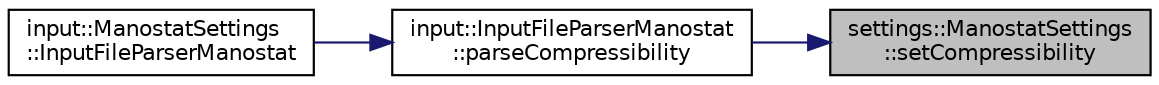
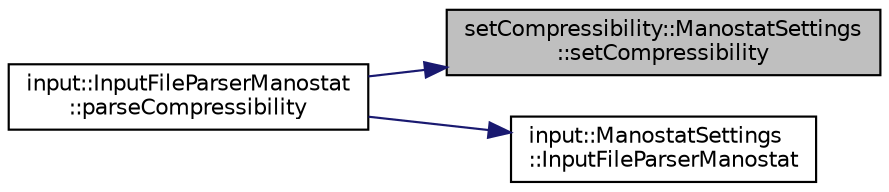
edge "input::ManostatSettings ::InputFileParserManostat" -> "input::InputFileParserManostat ::parseCompressibility": reversed
node "settings::ManostatSettings ::setCompressibility": label "settings::ManostatSettings ::setCompressibility" -> "setCompressibility::ManostatSettings ::setCompressibility"
